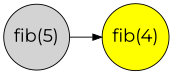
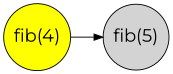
edge "fib(5)" -> "fib(4)": reversed
